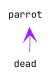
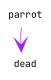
edge "dead" -> "parrot": reversed
